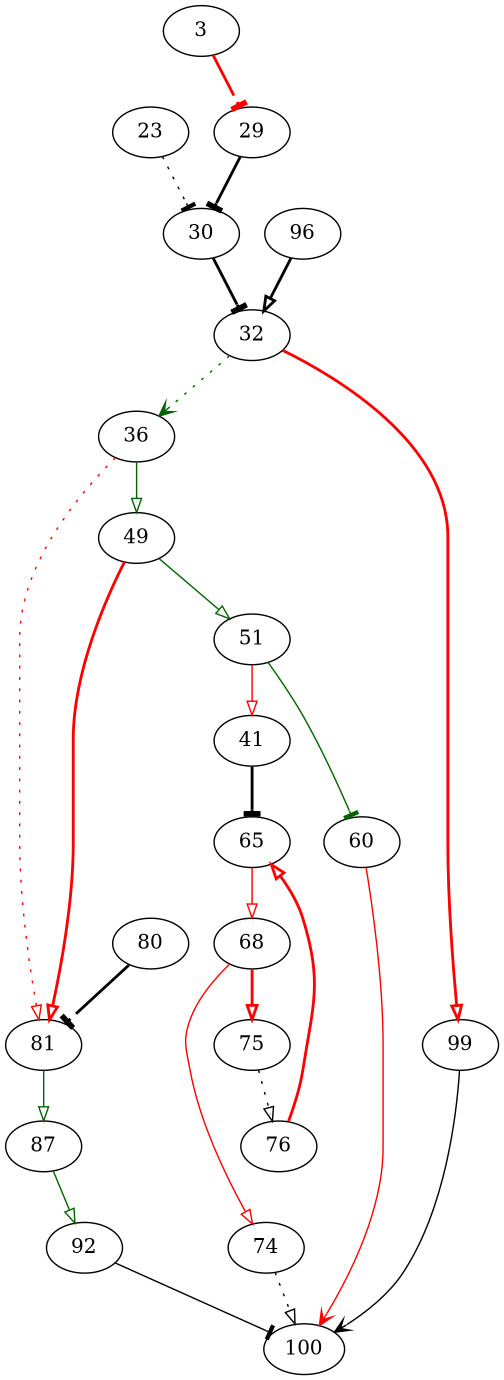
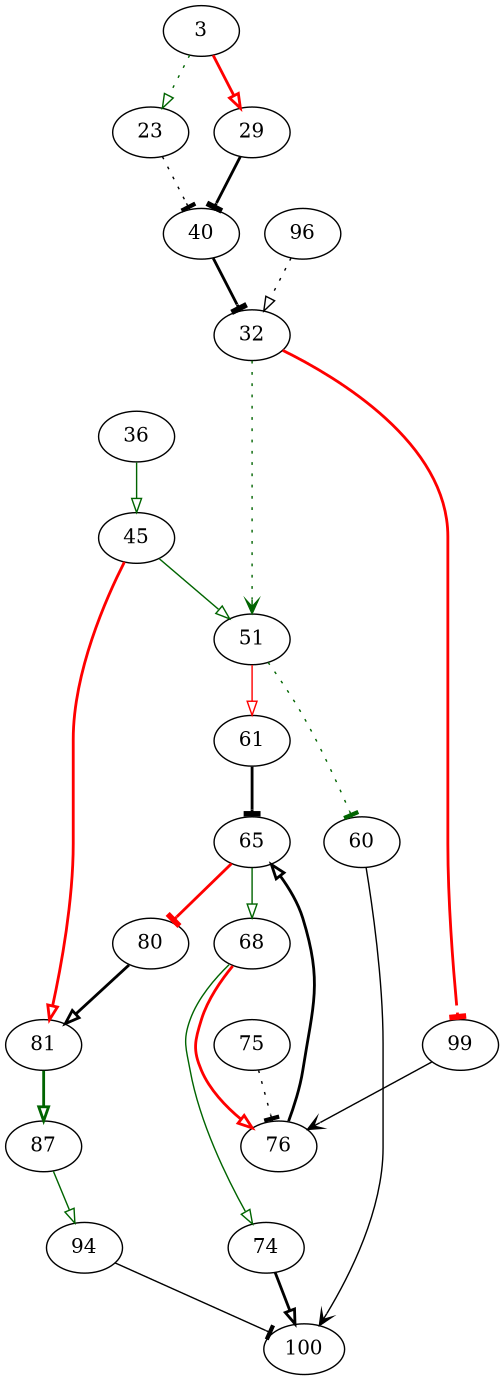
edge "3" -> "23": added
edge "3" -> "29": arrowhead tee -> onormal
node "30": label "30" -> "40"
edge "96" -> "32": style bold -> dotted
edge "32" -> "36": now "32" -> "51"
node "49": label "49" -> "45"
edge "32" -> "99": arrowhead onormal -> tee
edge "36" -> "81": removed
edge "51" -> "60": style solid -> dotted
node "41": label "41" -> "61"
edge "65" -> "68": color red -> darkgreen
edge "65" -> "80": added
edge "68" -> "75": now "68" -> "76"
edge "80" -> "81": arrowhead tee -> onormal
edge "76" -> "65": color red -> black
edge "68" -> "74": color red -> darkgreen
edge "81" -> "87": style solid -> bold
edge "75" -> "76": arrowhead onormal -> tee
edge "60" -> "100": color red -> black
edge "99" -> "100": now "99" -> "76"
node "92": label "92" -> "94"
edge "74" -> "100": style dotted -> bold
